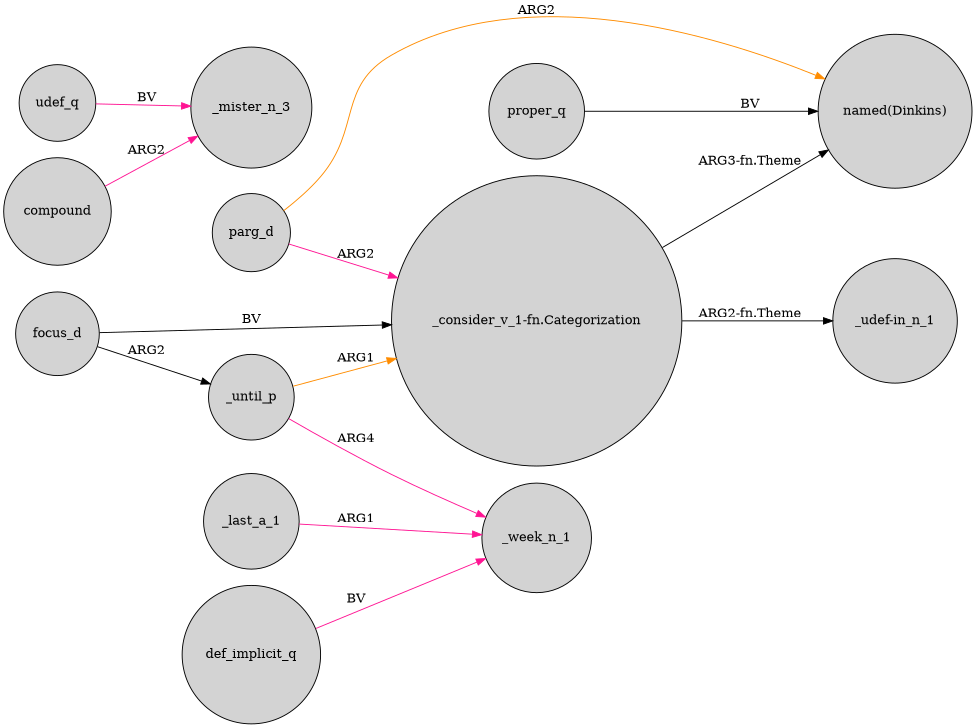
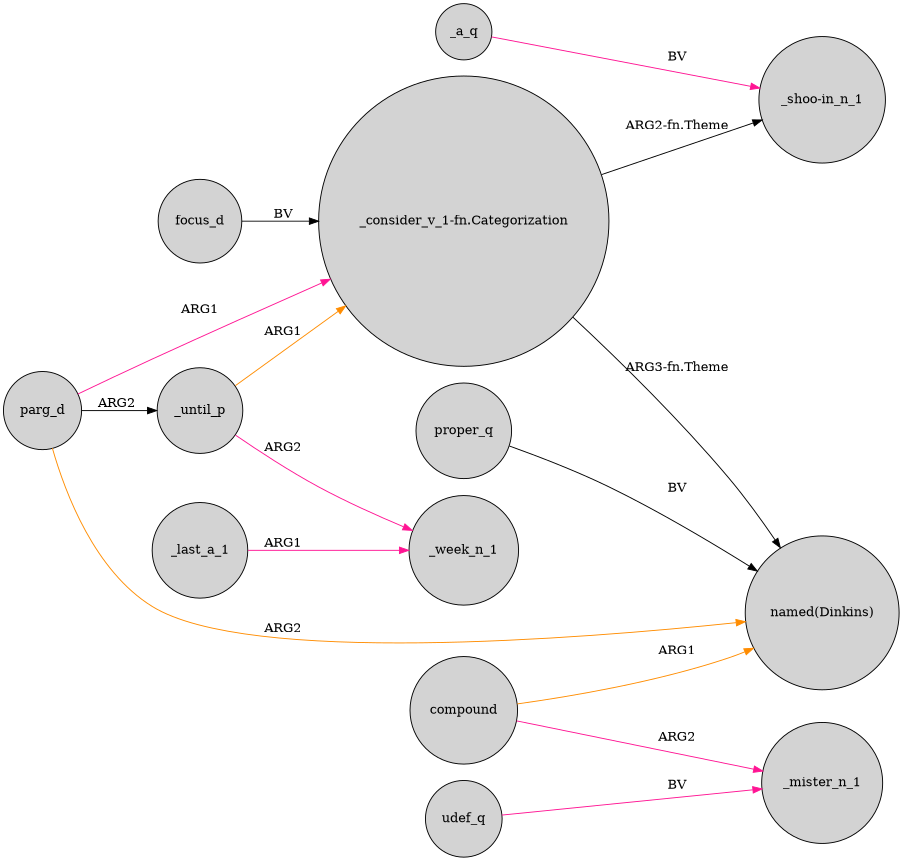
node "_a_q": added
node "_mister_n_3": label "_mister_n_3" -> "_mister_n_1"
edge "parg_d" -> "_consider_v_1-fn.Categorization": label "ARG2" -> "ARG1"
node "_udef-in_n_1": label "_udef-in_n_1" -> "_shoo-in_n_1"
edge "focus_d" -> "_until_p": now "parg_d" -> "_until_p"
edge "_until_p" -> "_week_n_1": label "ARG4" -> "ARG2"
node "def_implicit_q": removed
edge "compound" -> "named(Dinkins)": added, label "ARG1"
